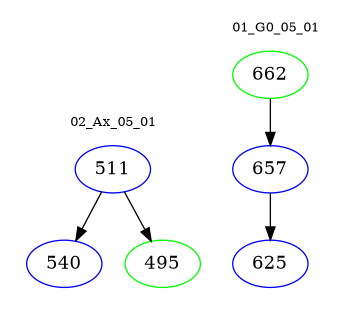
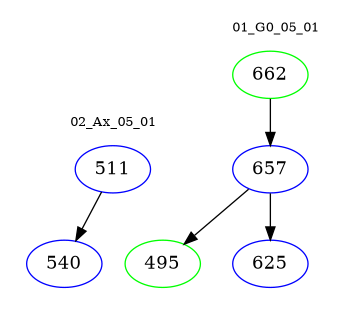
edge "511" -> "495": now "657" -> "495"
